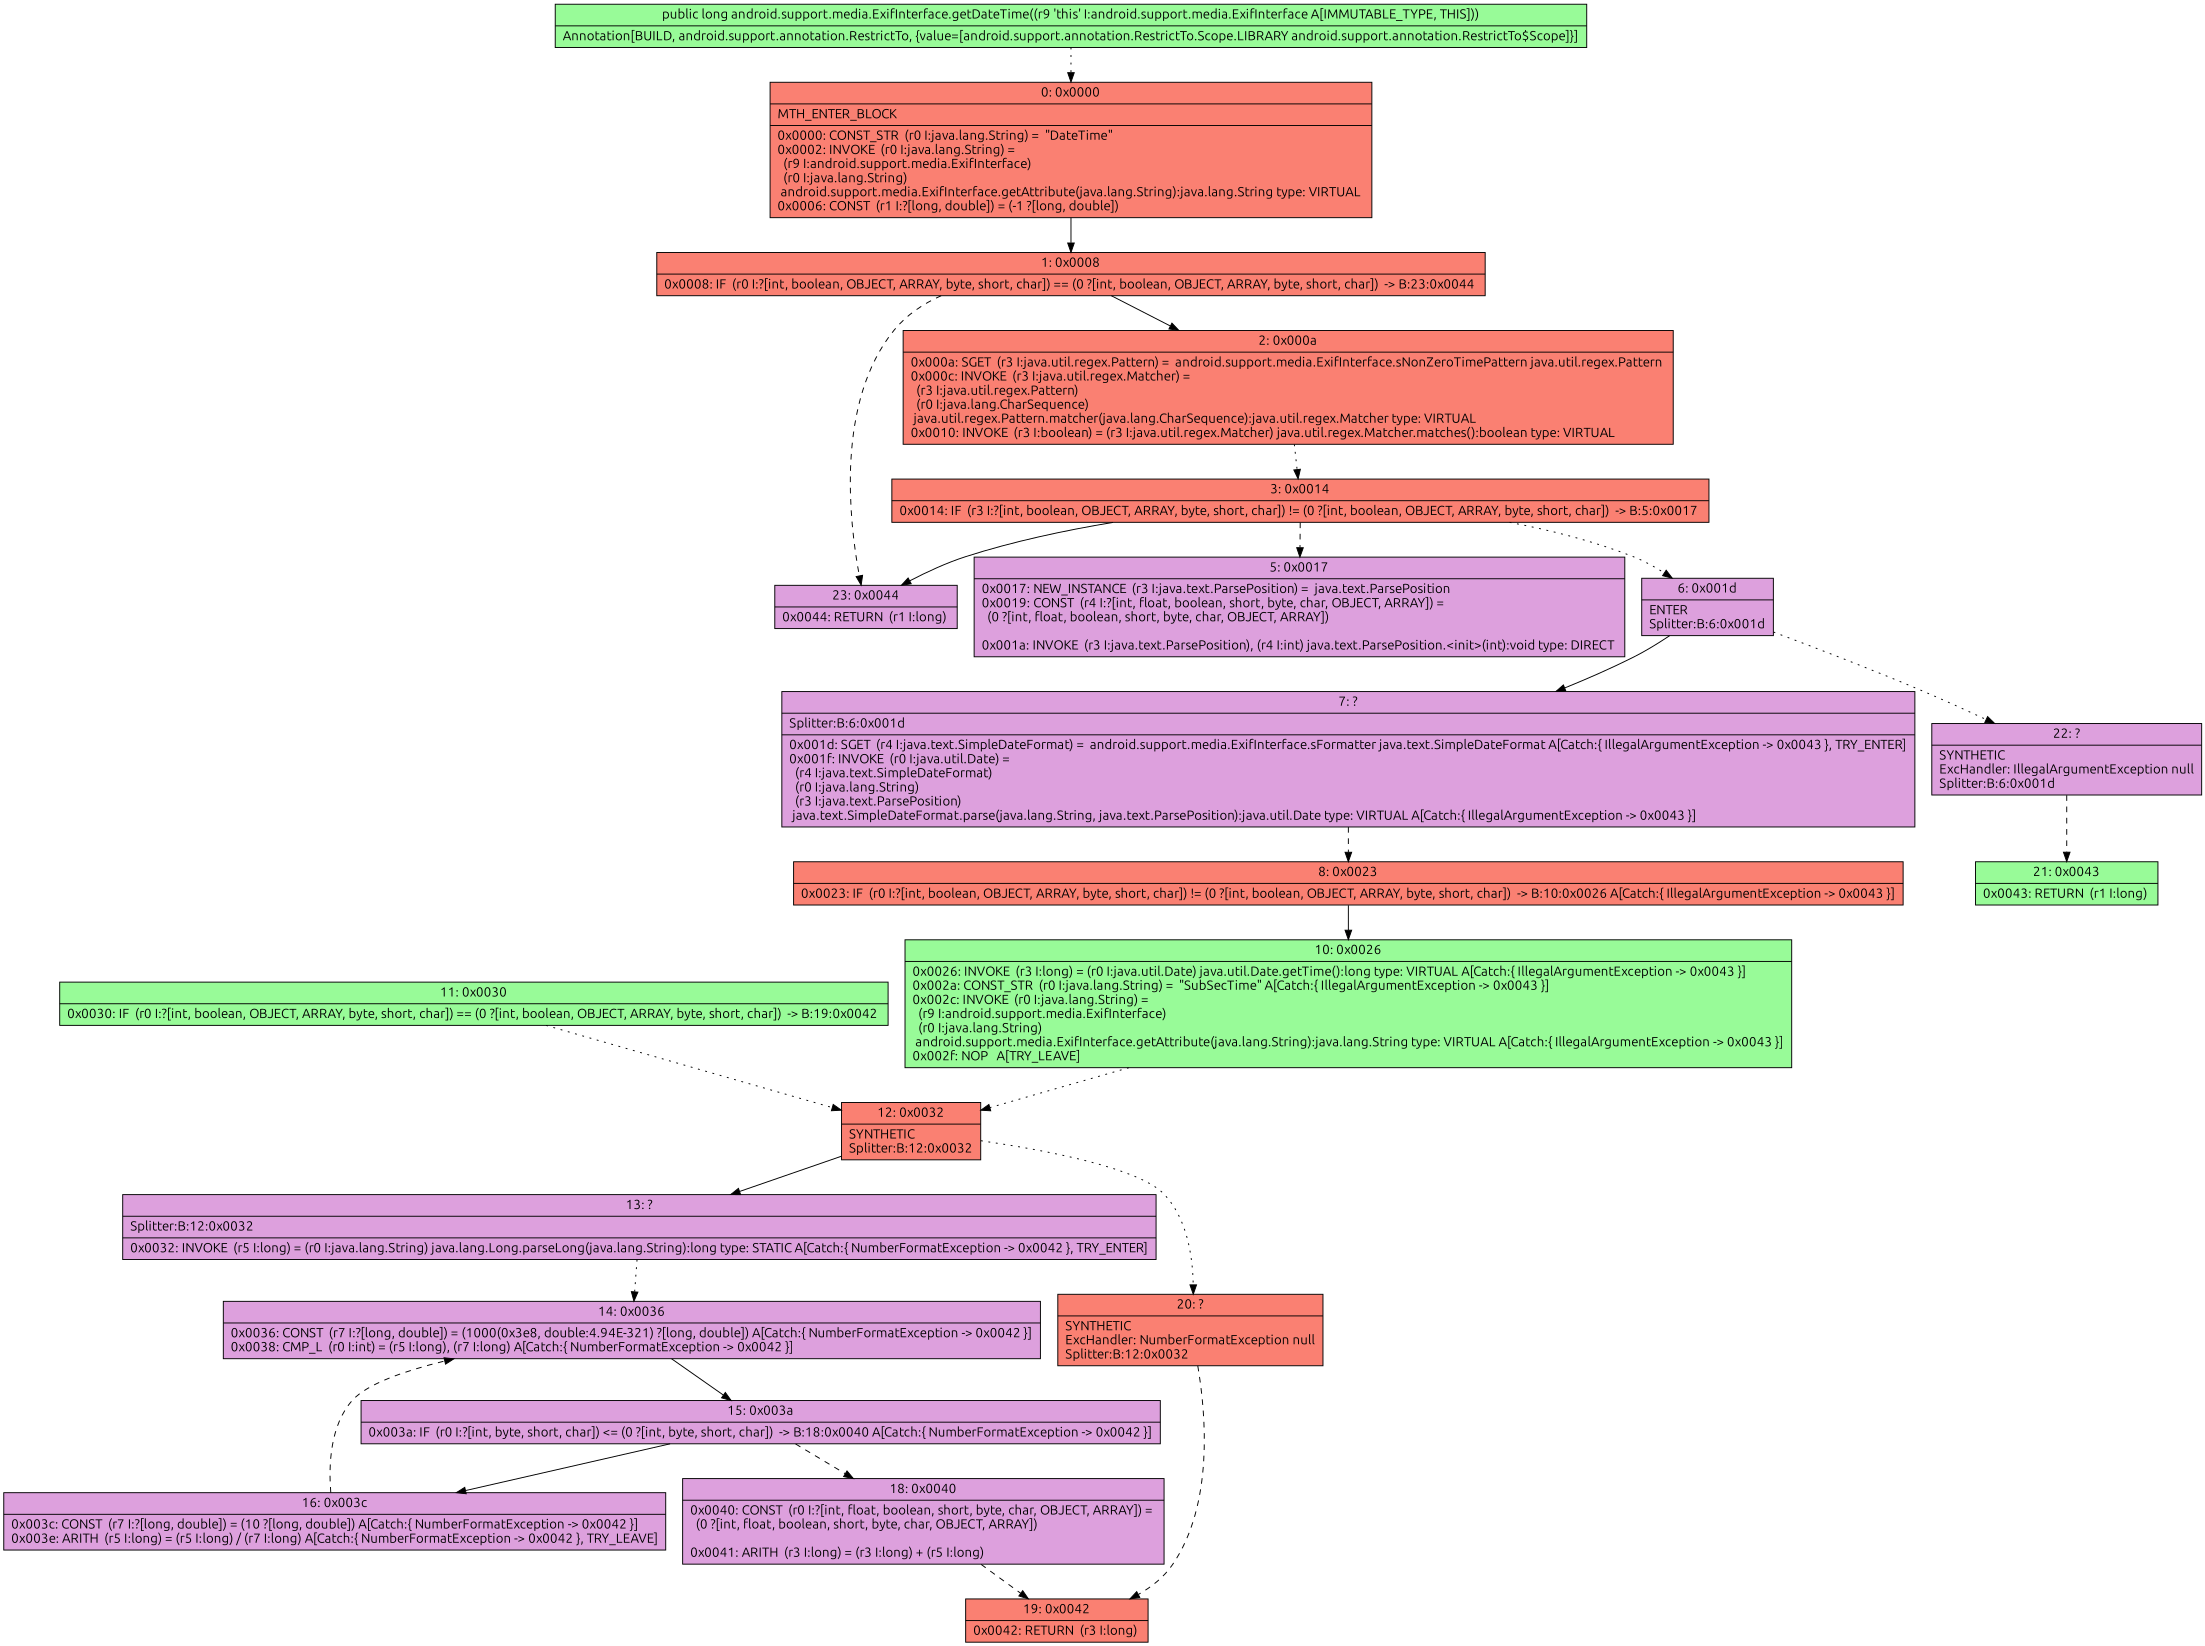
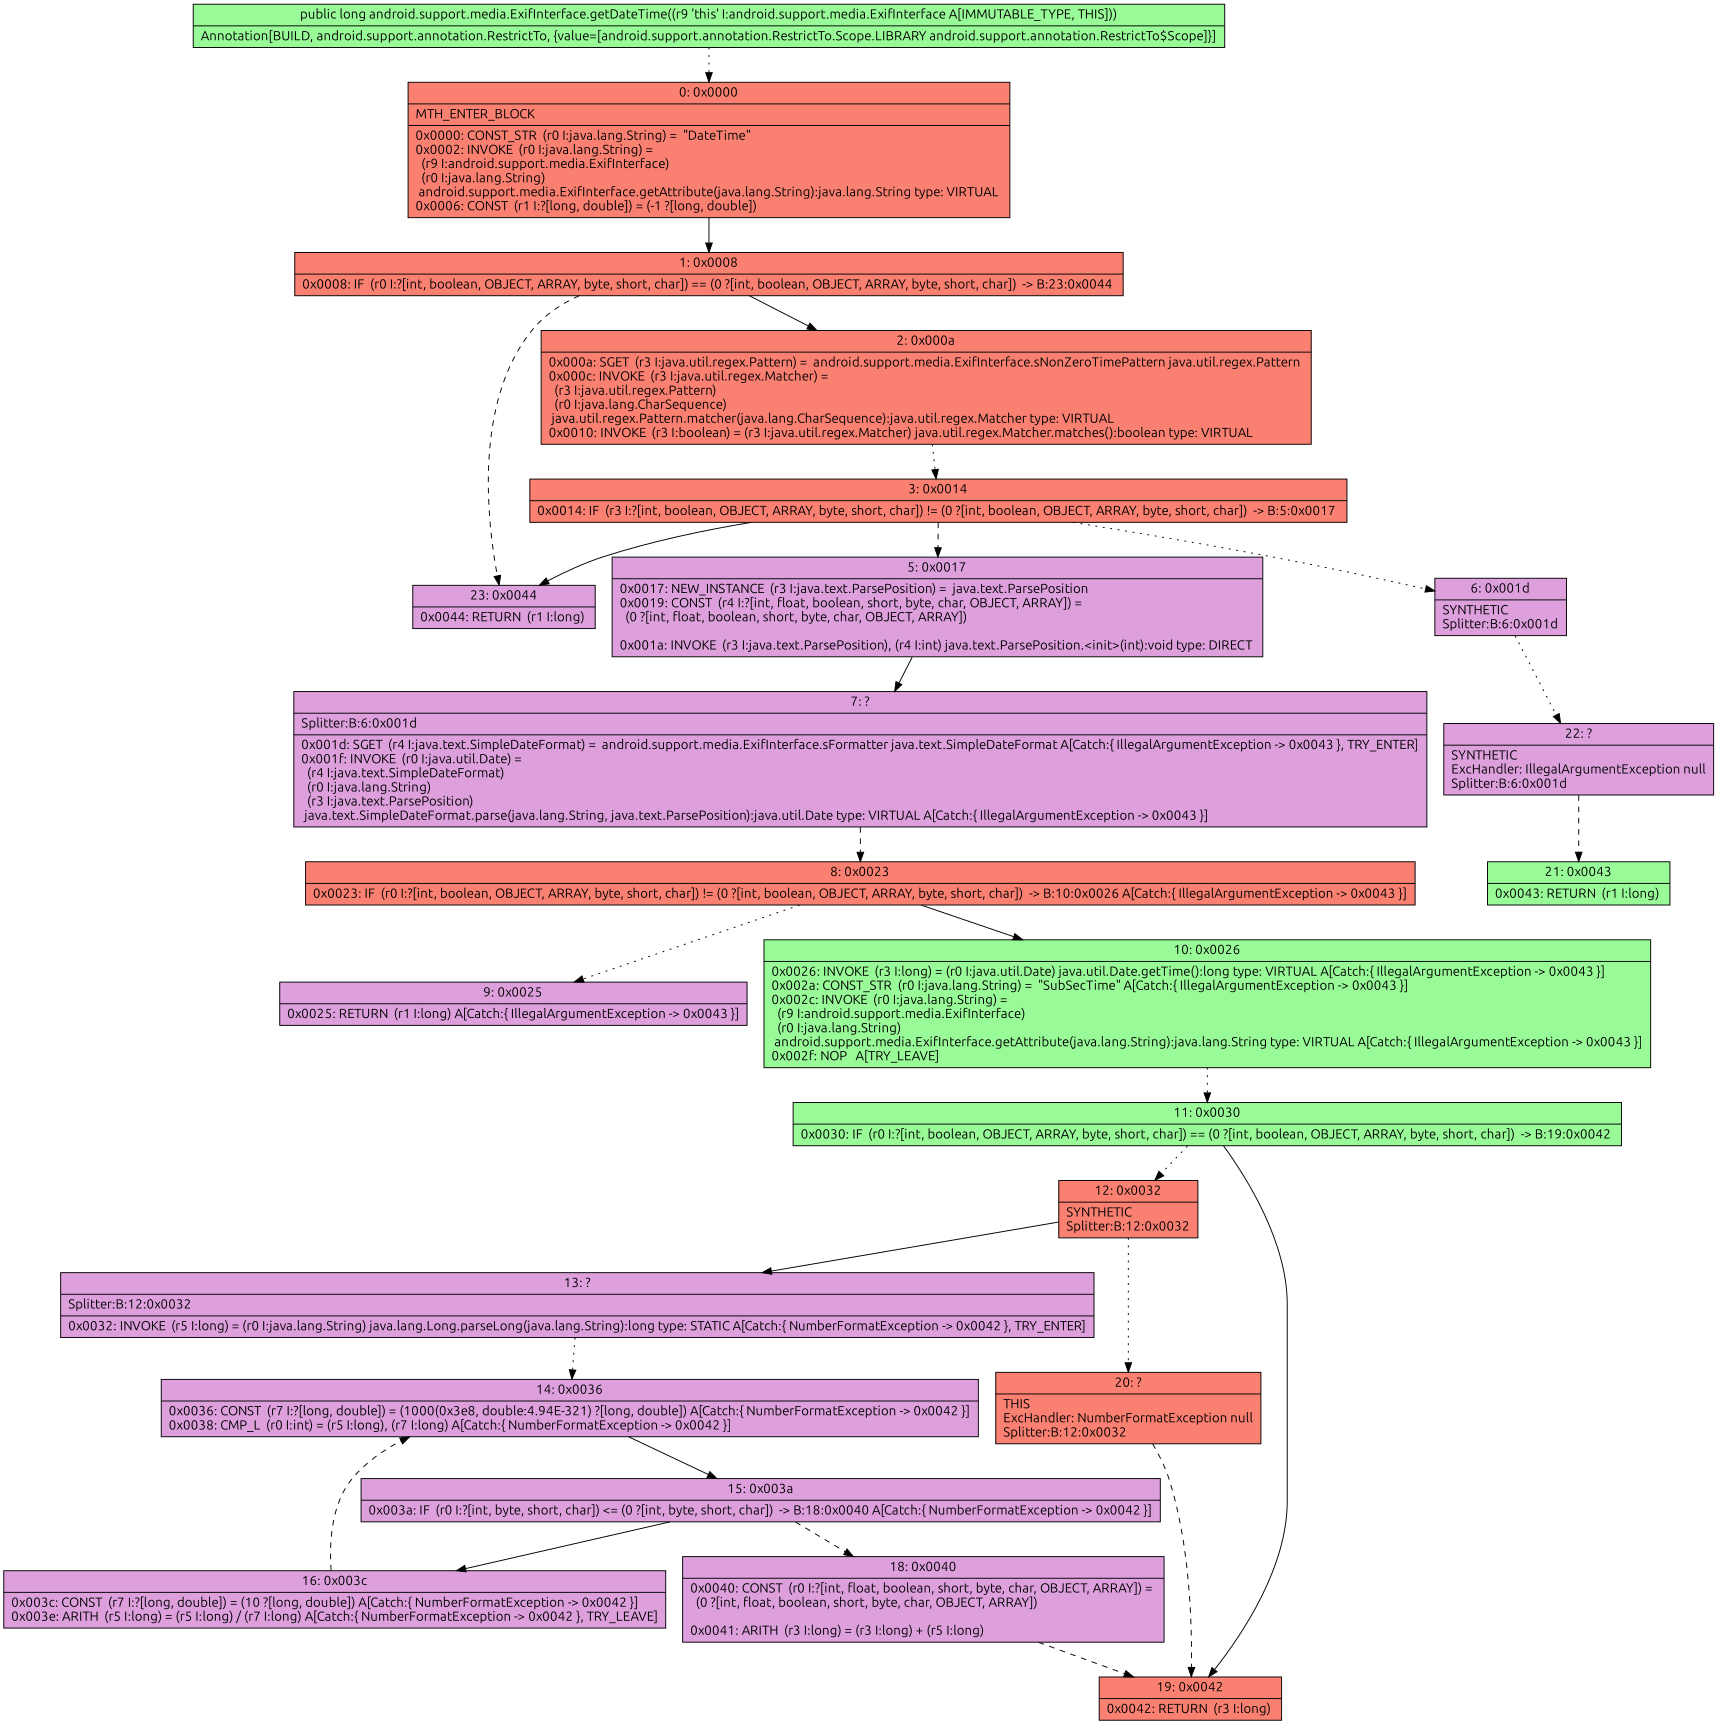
node "6: 0x001d": text "ENTER" -> "SYNTHETIC"
edge "6: 0x001d" -> "7: ?": now "5: 0x0017" -> "7: ?"
node "9: 0x0025": added
edge "10: 0x0026" -> "12: 0x0032": now "10: 0x0026" -> "11: 0x0030"
node "20: ?": text "SYNTHETIC" -> "THIS"
edge "11: 0x0030" -> "19: 0x0042": added
